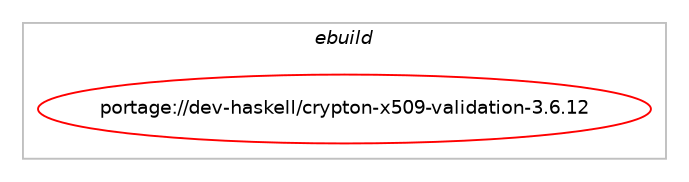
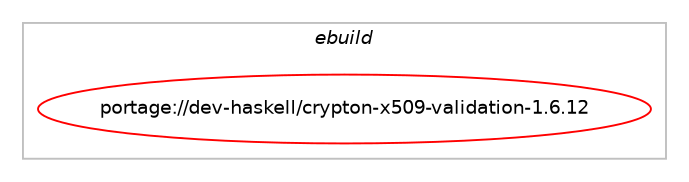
node "portage://dev-haskell/crypton-x509-validation-3.6.12": label "portage://dev-haskell/crypton-x509-validation-3.6.12" -> "portage://dev-haskell/crypton-x509-validation-1.6.12"
